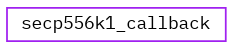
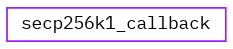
node "secp556k1_callback": label "secp556k1_callback" -> "secp256k1_callback"
